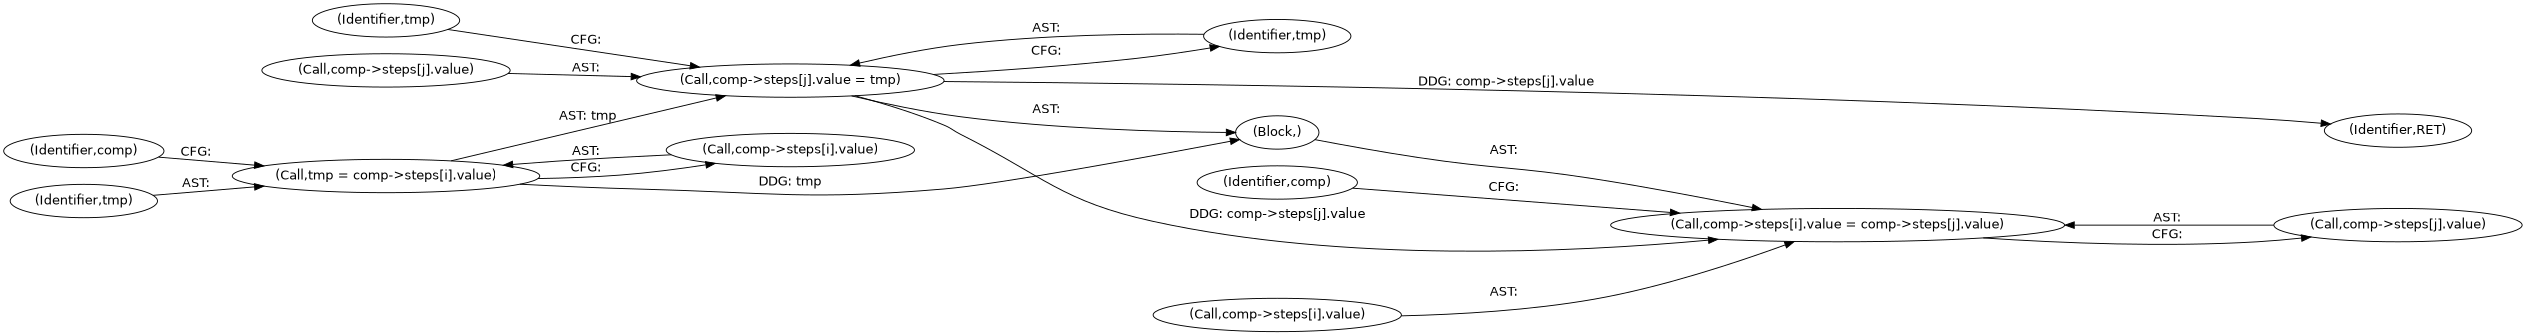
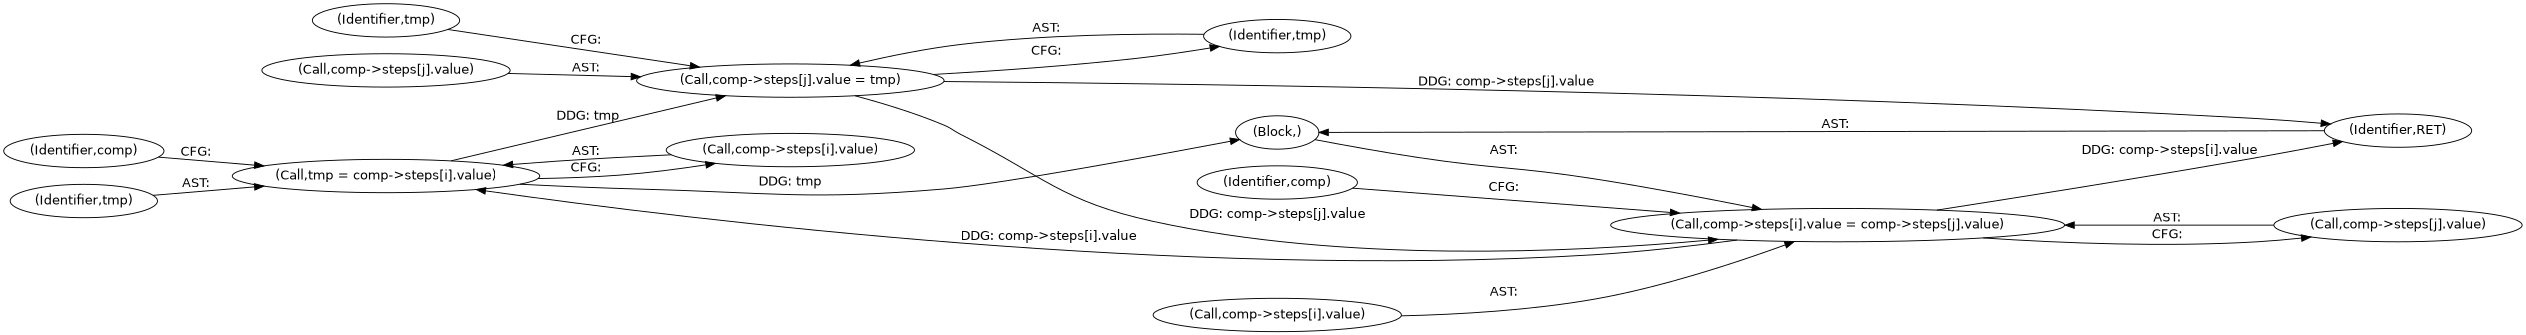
edge "(Call,tmp = comp->steps[i].value)" -> "(Call,comp->steps[j].value = tmp)": label "AST: tmp" -> "DDG: tmp"
edge "(Call,comp->steps[j].value = tmp)" -> "(Block,)": now "(Identifier,RET)" -> "(Block,)"
edge "(Call,comp->steps[i].value = comp->steps[j].value)" -> "(Identifier,RET)": added, label "DDG: comp->steps[i].value"
edge "(Call,comp->steps[i].value = comp->steps[j].value)" -> "(Call,tmp = comp->steps[i].value)": added, label "DDG: comp->steps[i].value"
